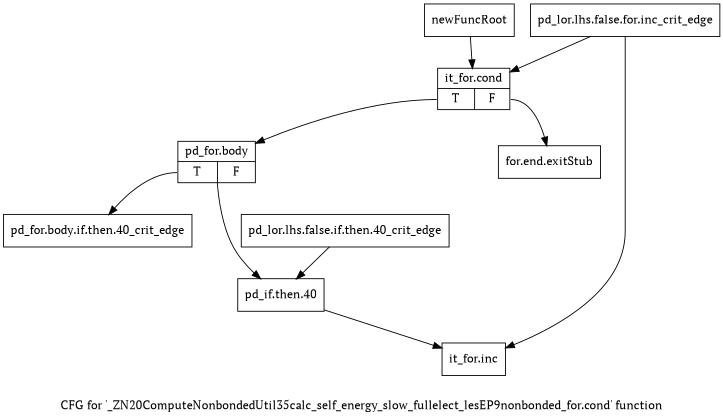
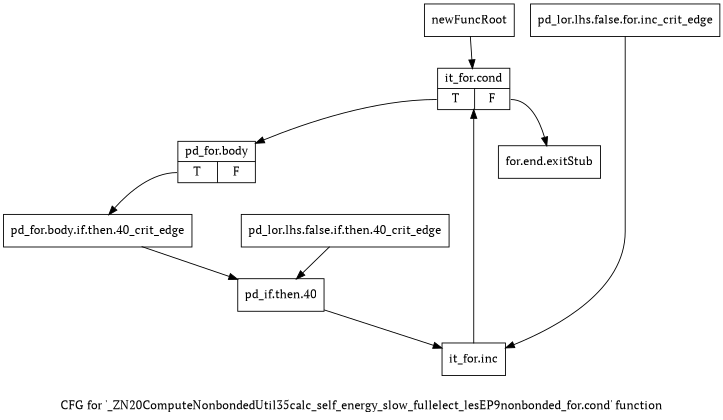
edge "pd_lor.lhs.false.for.inc_crit_edge" -> "it_for.cond": now "it_for.inc" -> "it_for.cond"
edge "pd_for.body" -> "pd_if.then.40": now "pd_for.body.if.then.40_crit_edge" -> "pd_if.then.40"
